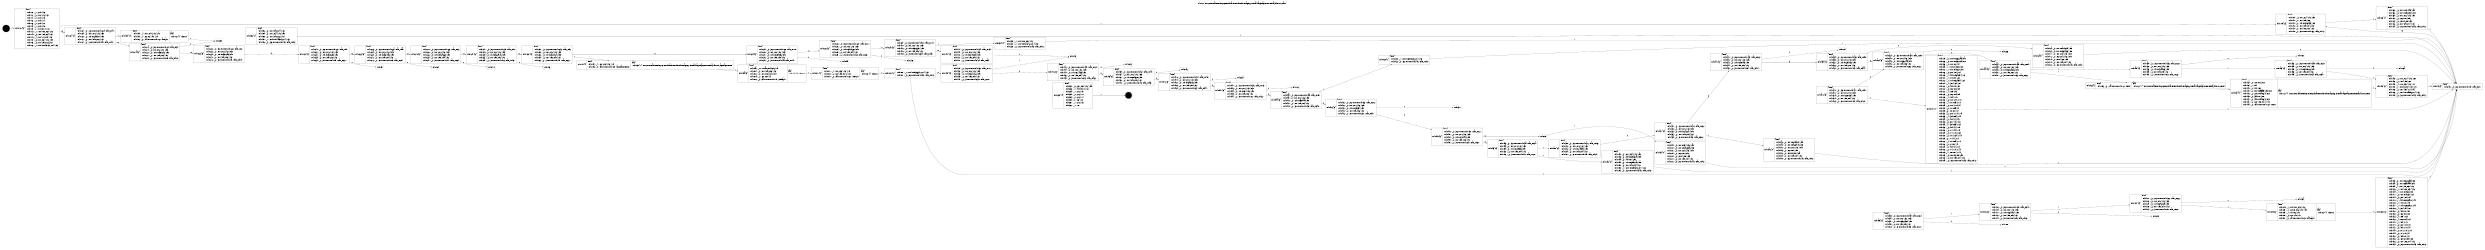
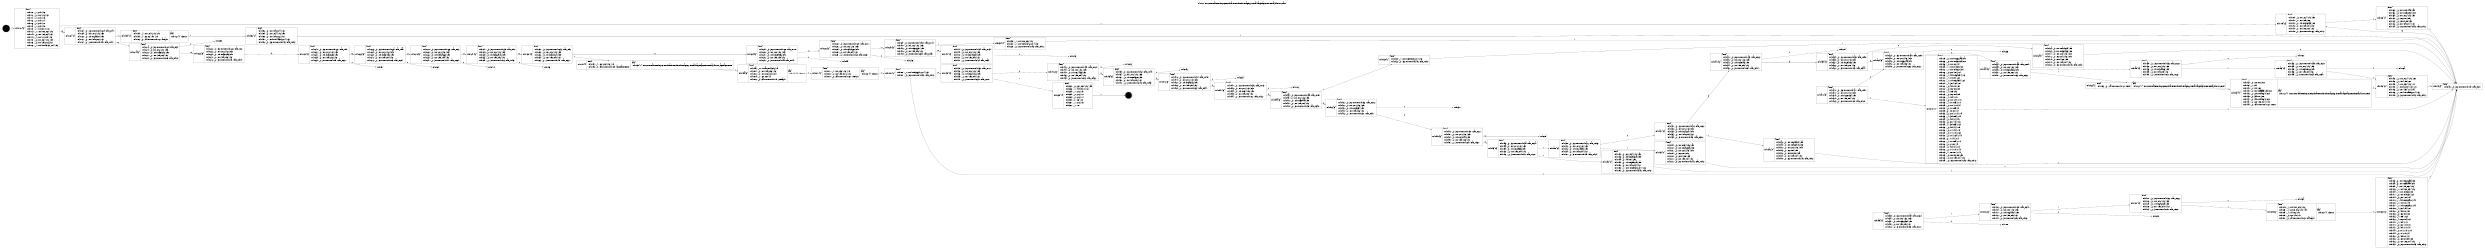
edge "0x401bdb [13]" -> "0x4020ee": now "0x401bdb [13]" -> "0x401be8 [21]"
edge "0x40192d [25]" -> "0x40246f": now "0x40192d [25]" -> "0x4023d0 [19]"
edge "0x4022f0" -> "0x401bfd [27]": now "0x401a0e [25]" -> "0x401bfd [27]"
